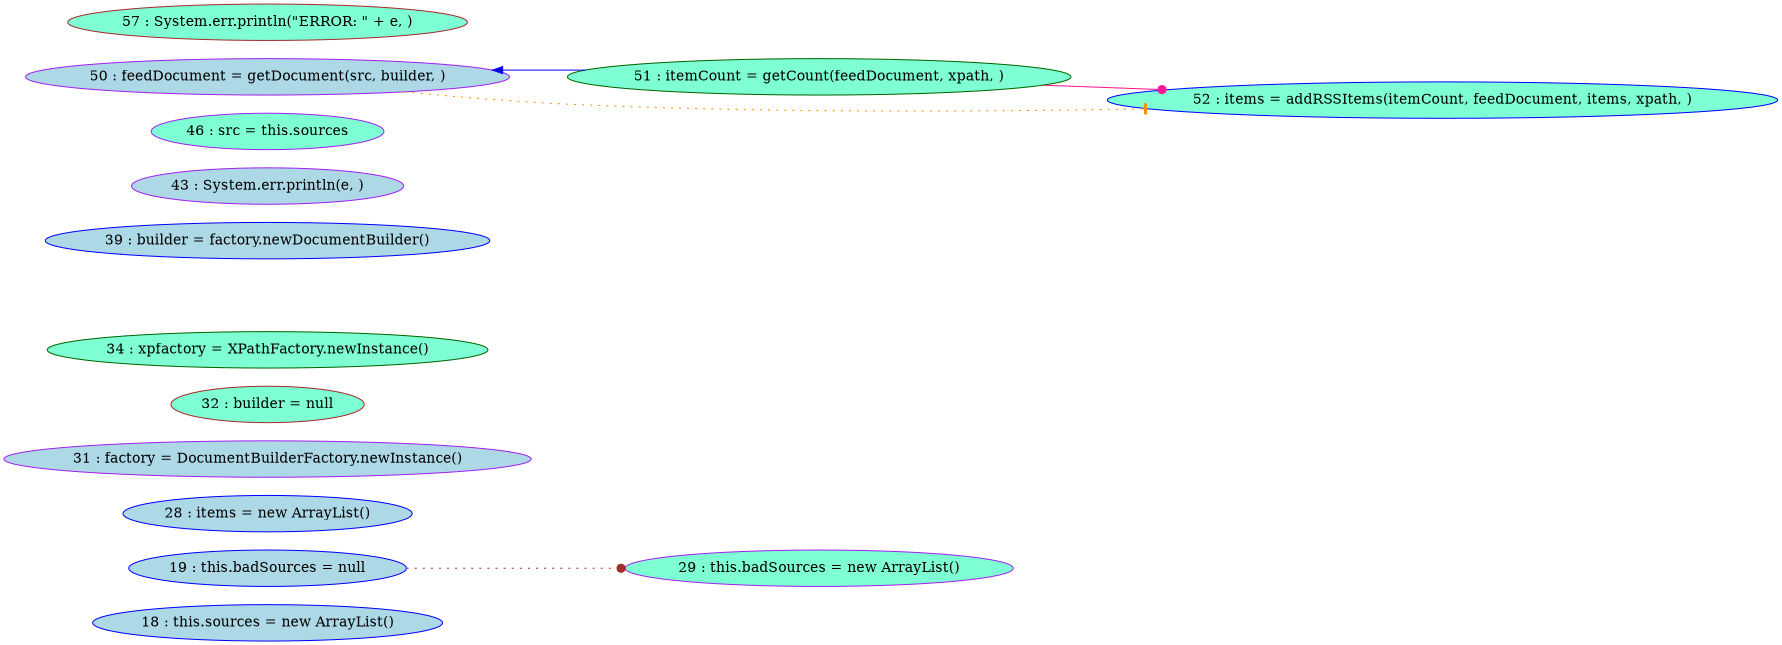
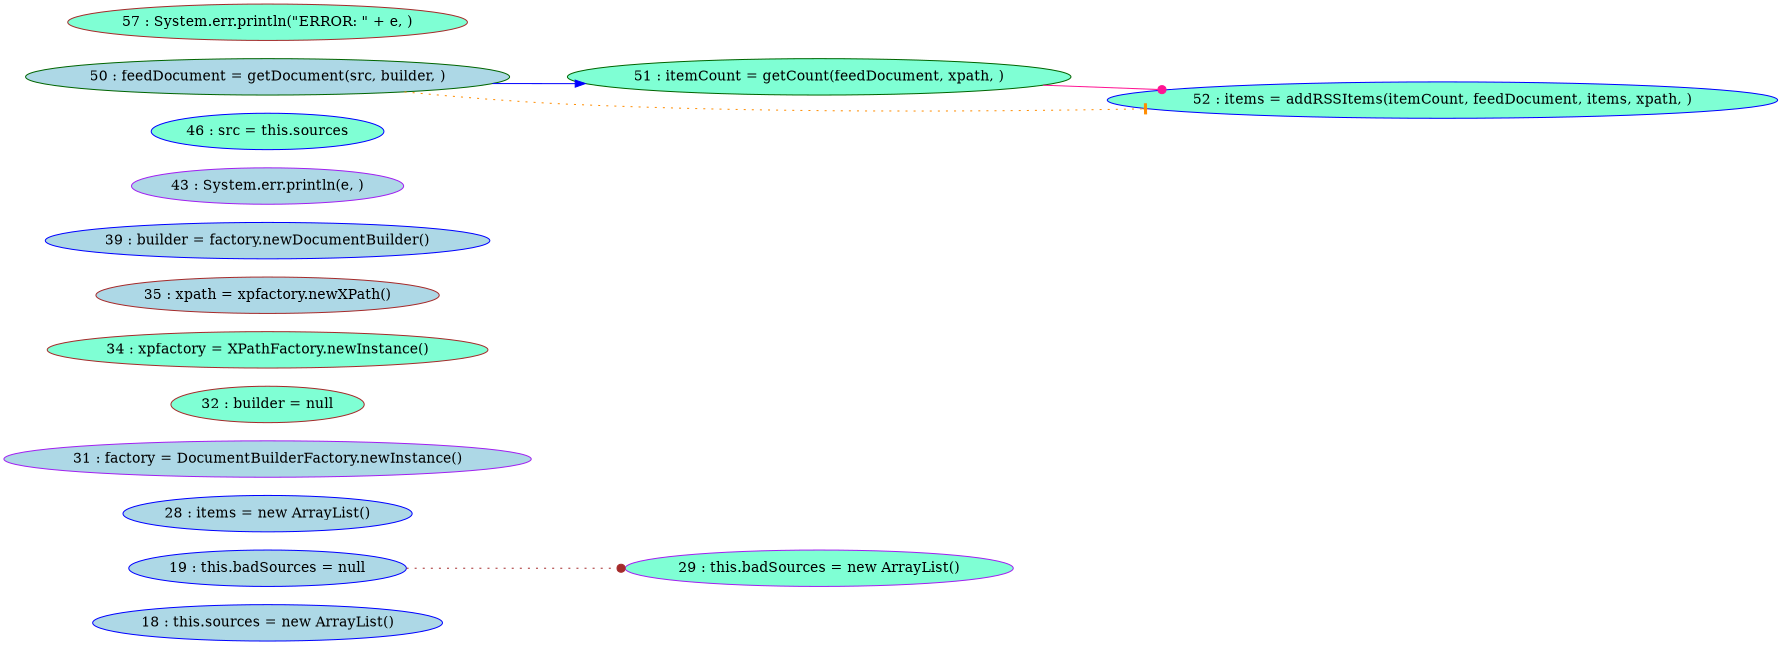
edge "51 : itemCount = getCount(feedDocument, xpath, )" -> "50 : feedDocument = getDocument(src, builder, )": reversed
node "50 : feedDocument = getDocument(src, builder, )": color purple -> darkgreen
node "46 : src = this.sources": color purple -> blue
node "35 : xpath = xpfactory.newXPath()": added
node "34 : xpfactory = XPathFactory.newInstance()": color darkgreen -> brown
